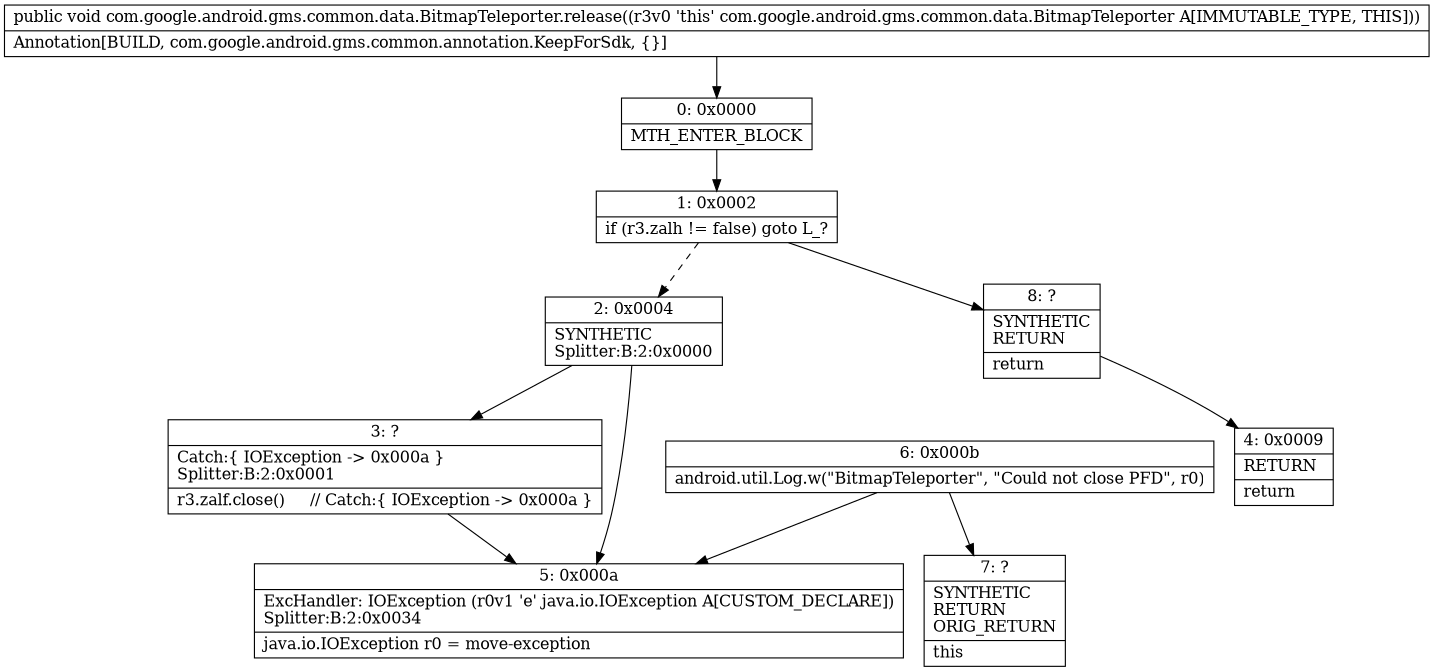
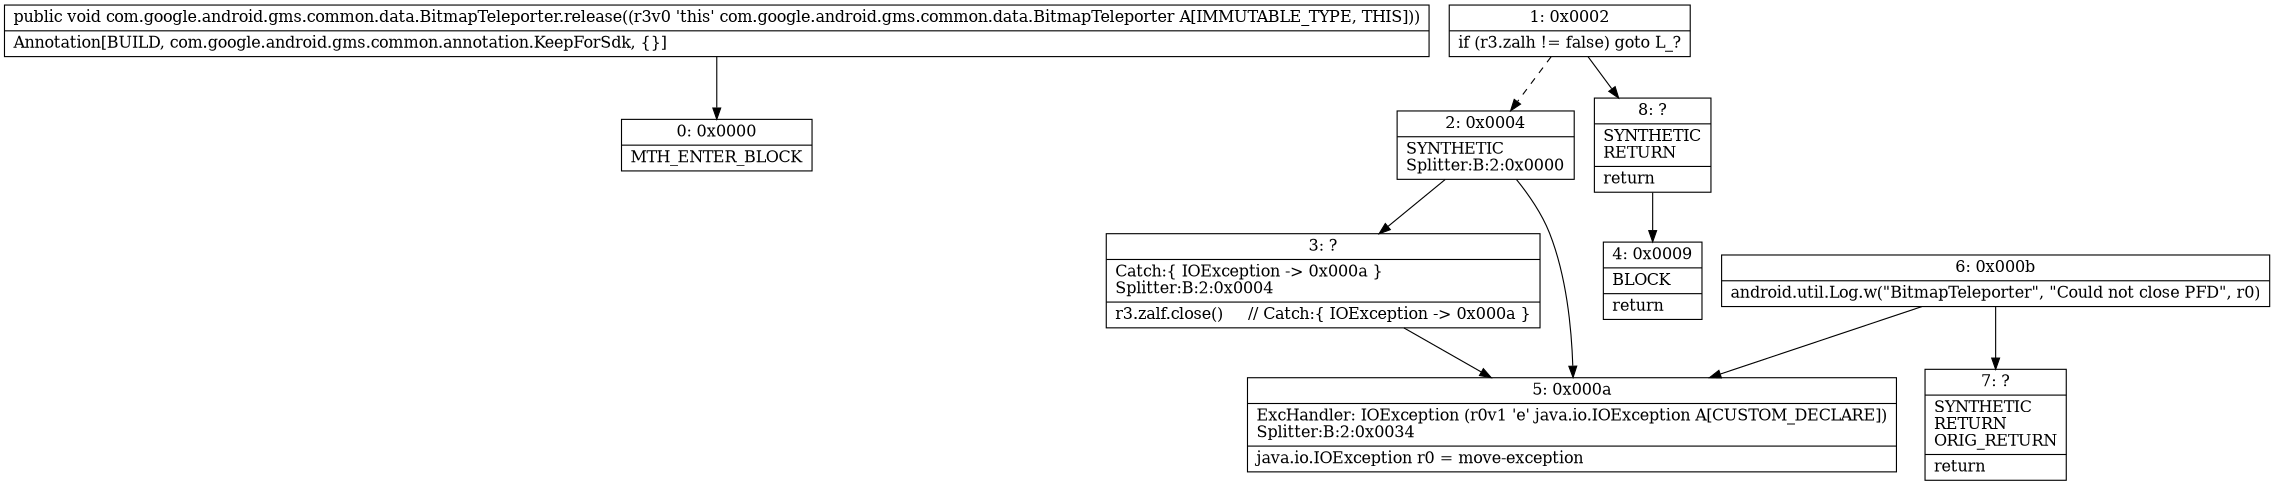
edge "0: 0x0000" -> "1: 0x0002": removed
node "4: 0x0009": text "RETURN" -> "BLOCK"
node "3: ?": text "Splitter:B:2:0x0001" -> "Splitter:B:2:0x0004"
node "7: ?": text "this" -> "return"
